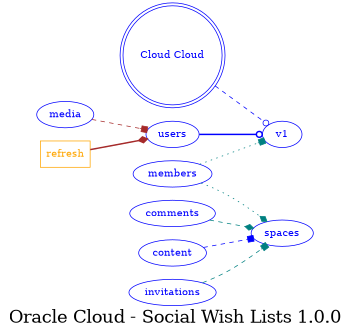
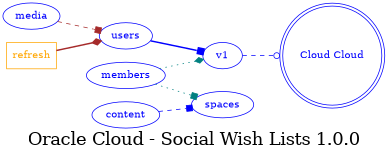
edge "Cloud Cloud" -> "v1": reversed
edge "users" -> "v1": arrowhead odot -> box
edge "members" -> "v1": arrowhead box -> diamond
edge "members" -> "spaces": arrowhead diamond -> box
node "comments": removed
node "invitations": removed
